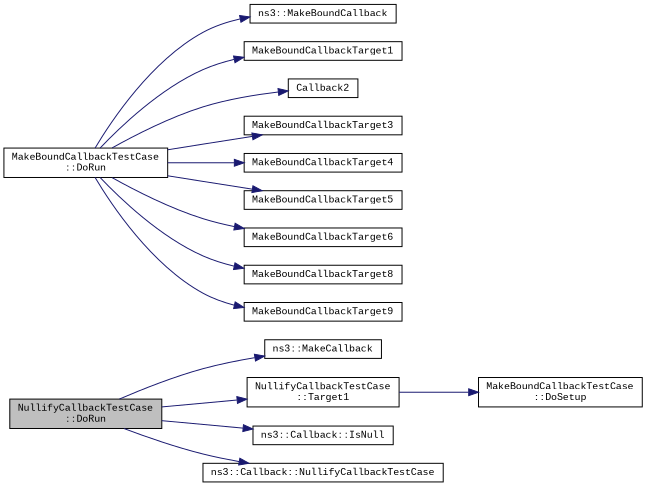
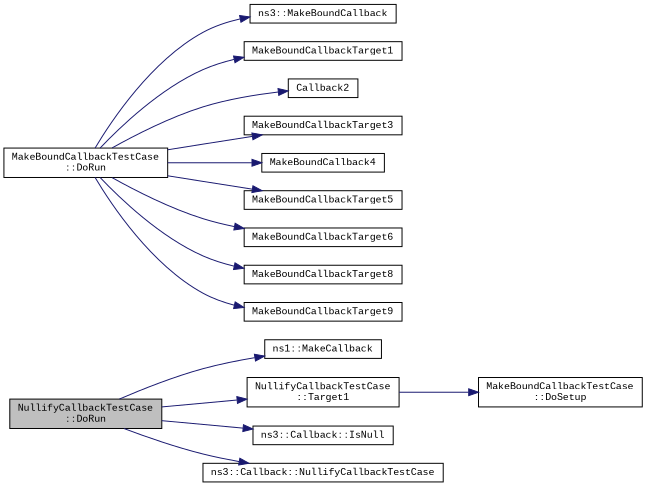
node "MakeBoundCallbackTarget4": label "MakeBoundCallbackTarget4" -> "MakeBoundCallback4"
node "ns3::MakeCallback": label "ns3::MakeCallback" -> "ns1::MakeCallback"
